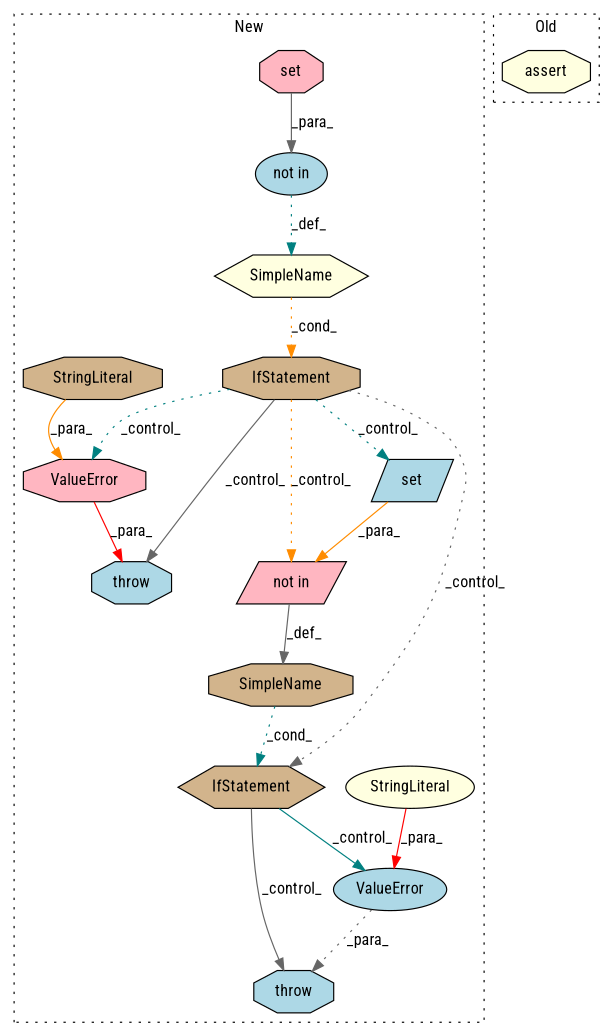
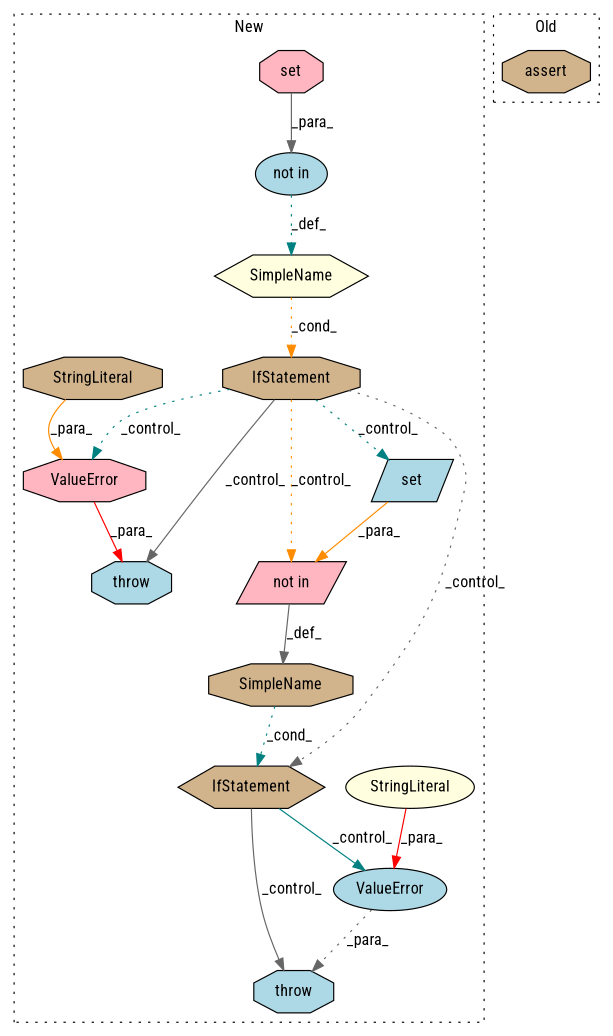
node "assert": fillcolor lightyellow -> tan
